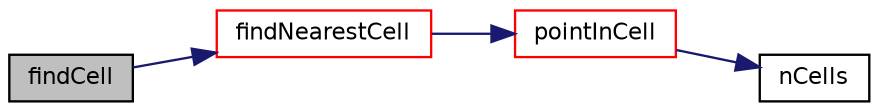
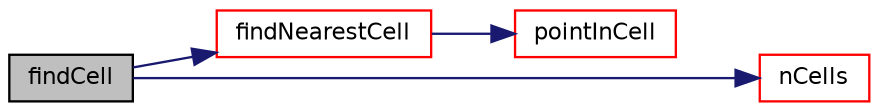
edge "pointInCell" -> "nCells": now "findCell" -> "nCells"
node "nCells": color black -> red
